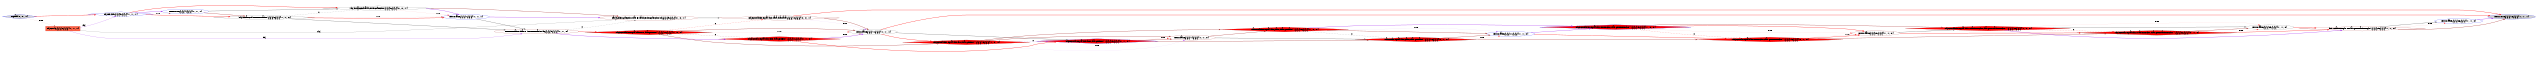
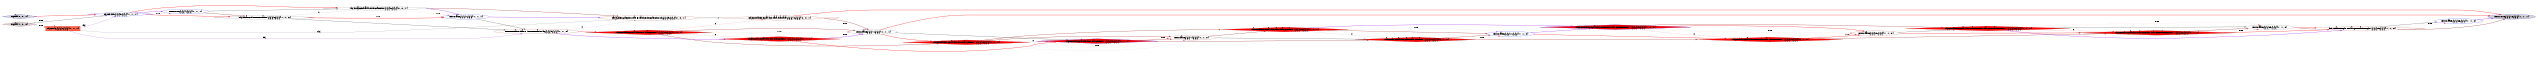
node "equals['1', '0', '0']": added
